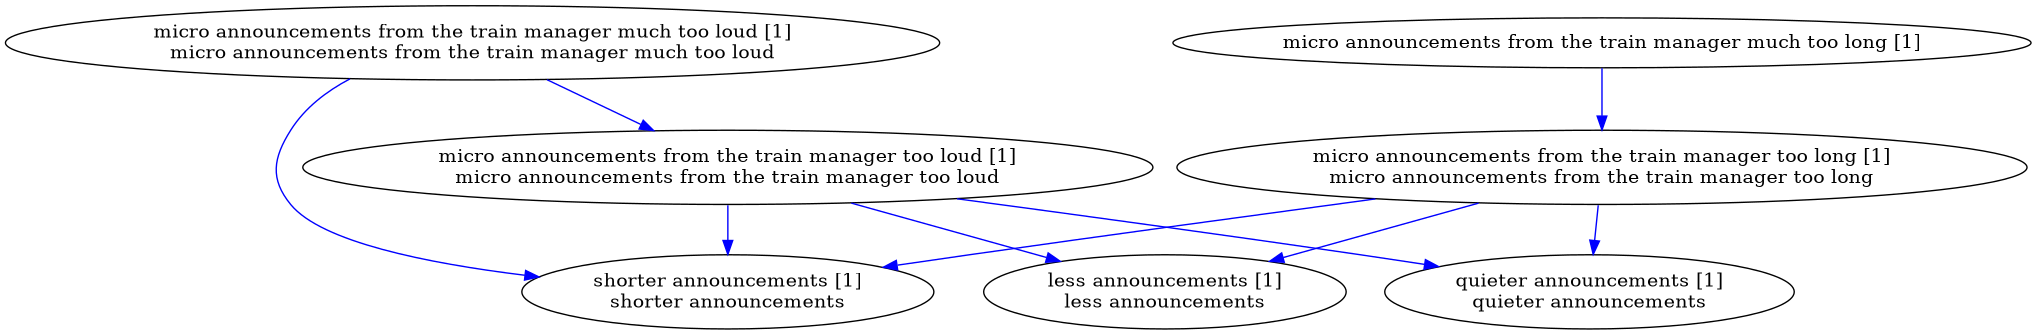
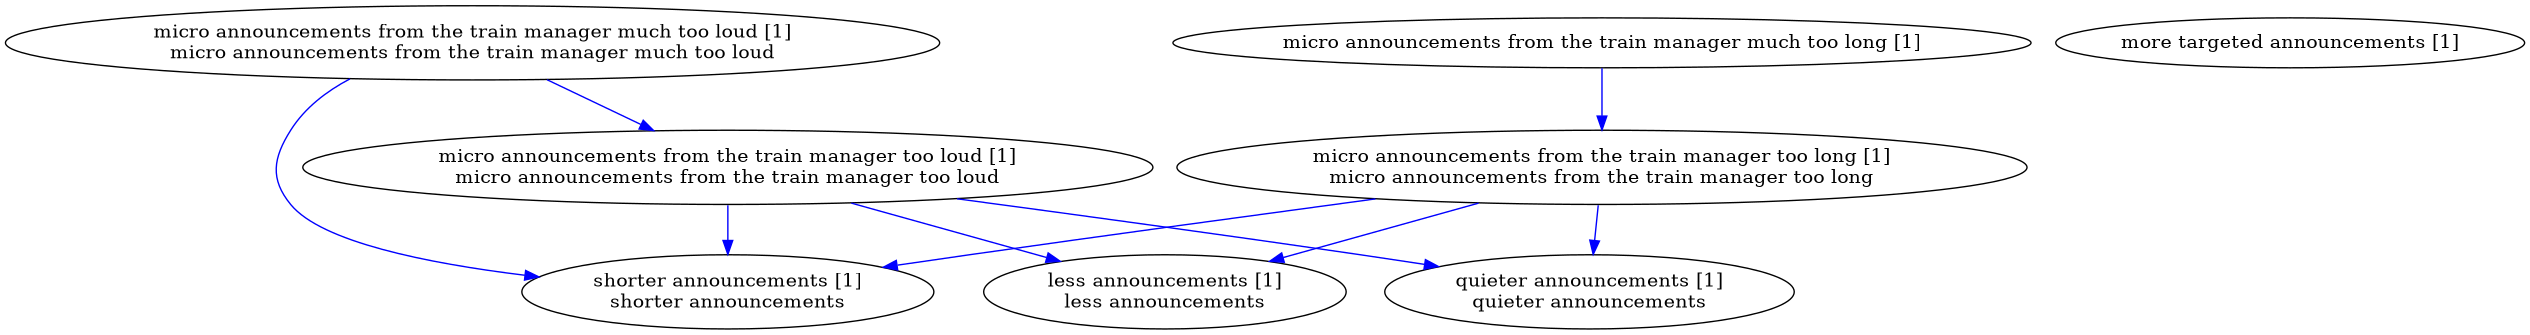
node "more targeted announcements [1]": added
